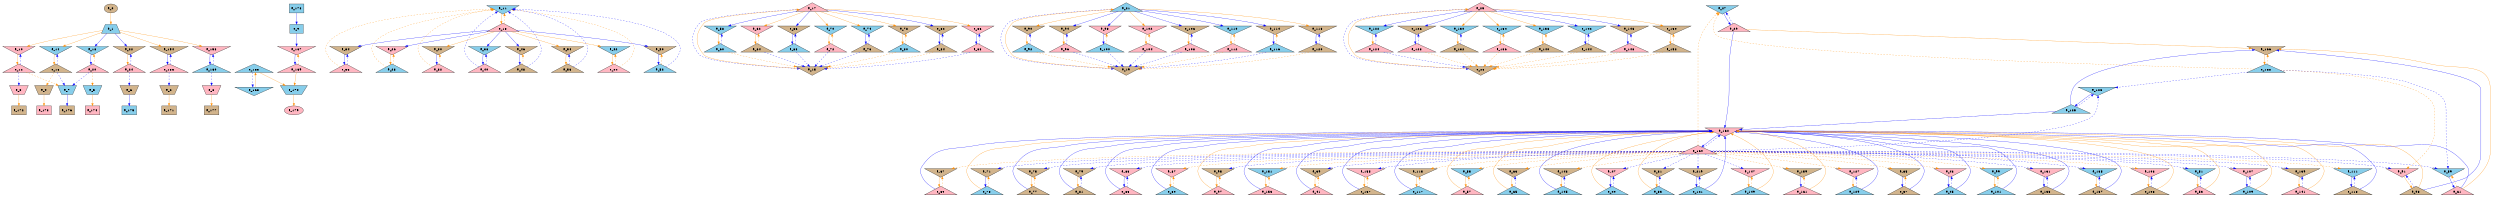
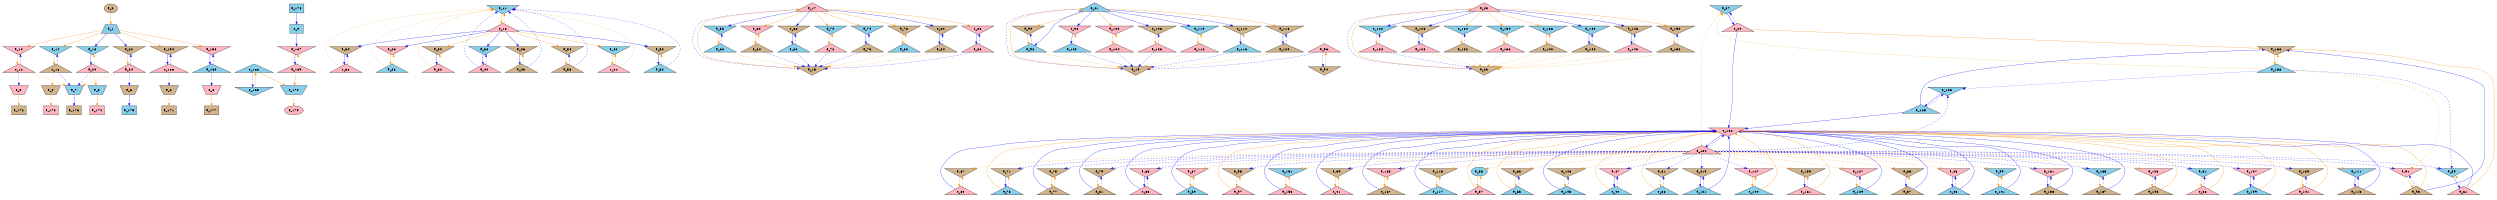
edge "e_21" -> "e_94": now "e_21" -> "e_92"
edge "e_152" -> "e_150": color darkorange -> blue
edge "e_24" -> "e_7": added
node "e_55": shape invtriangle -> ellipse
